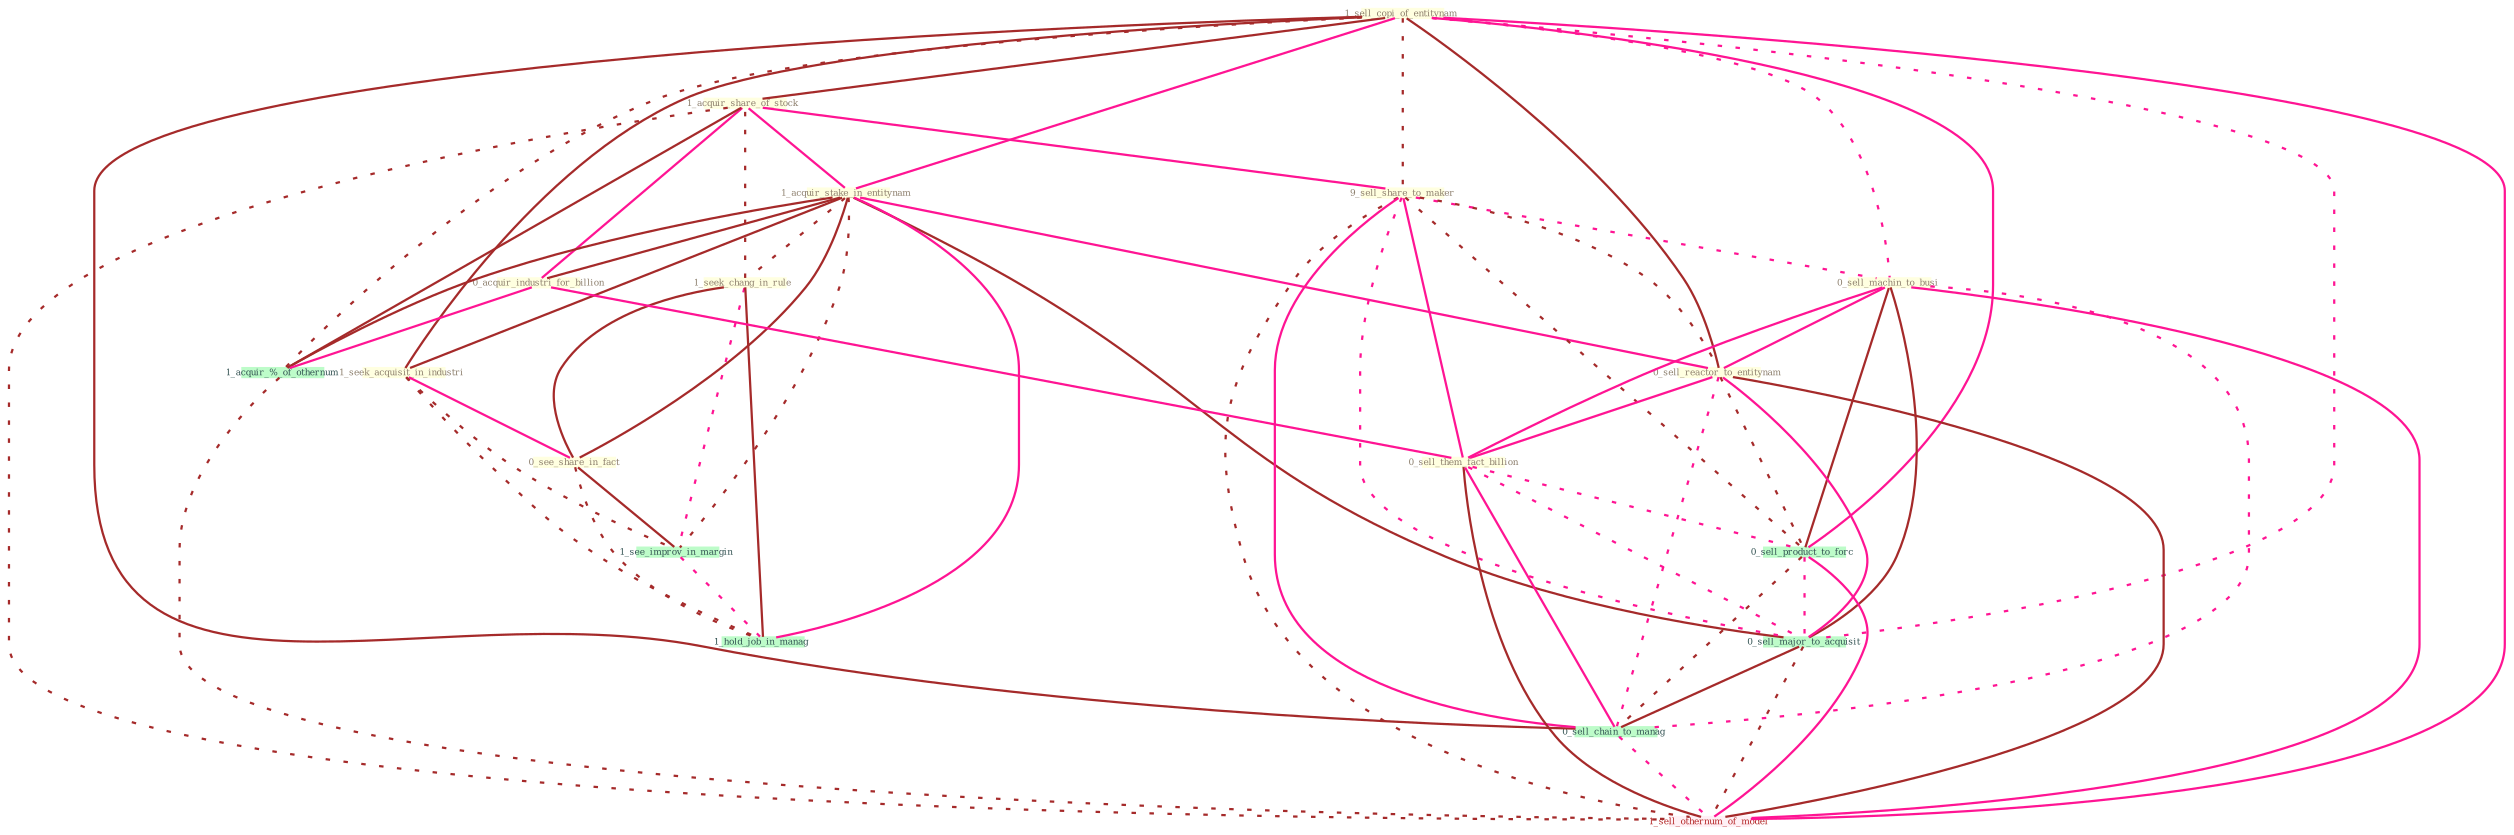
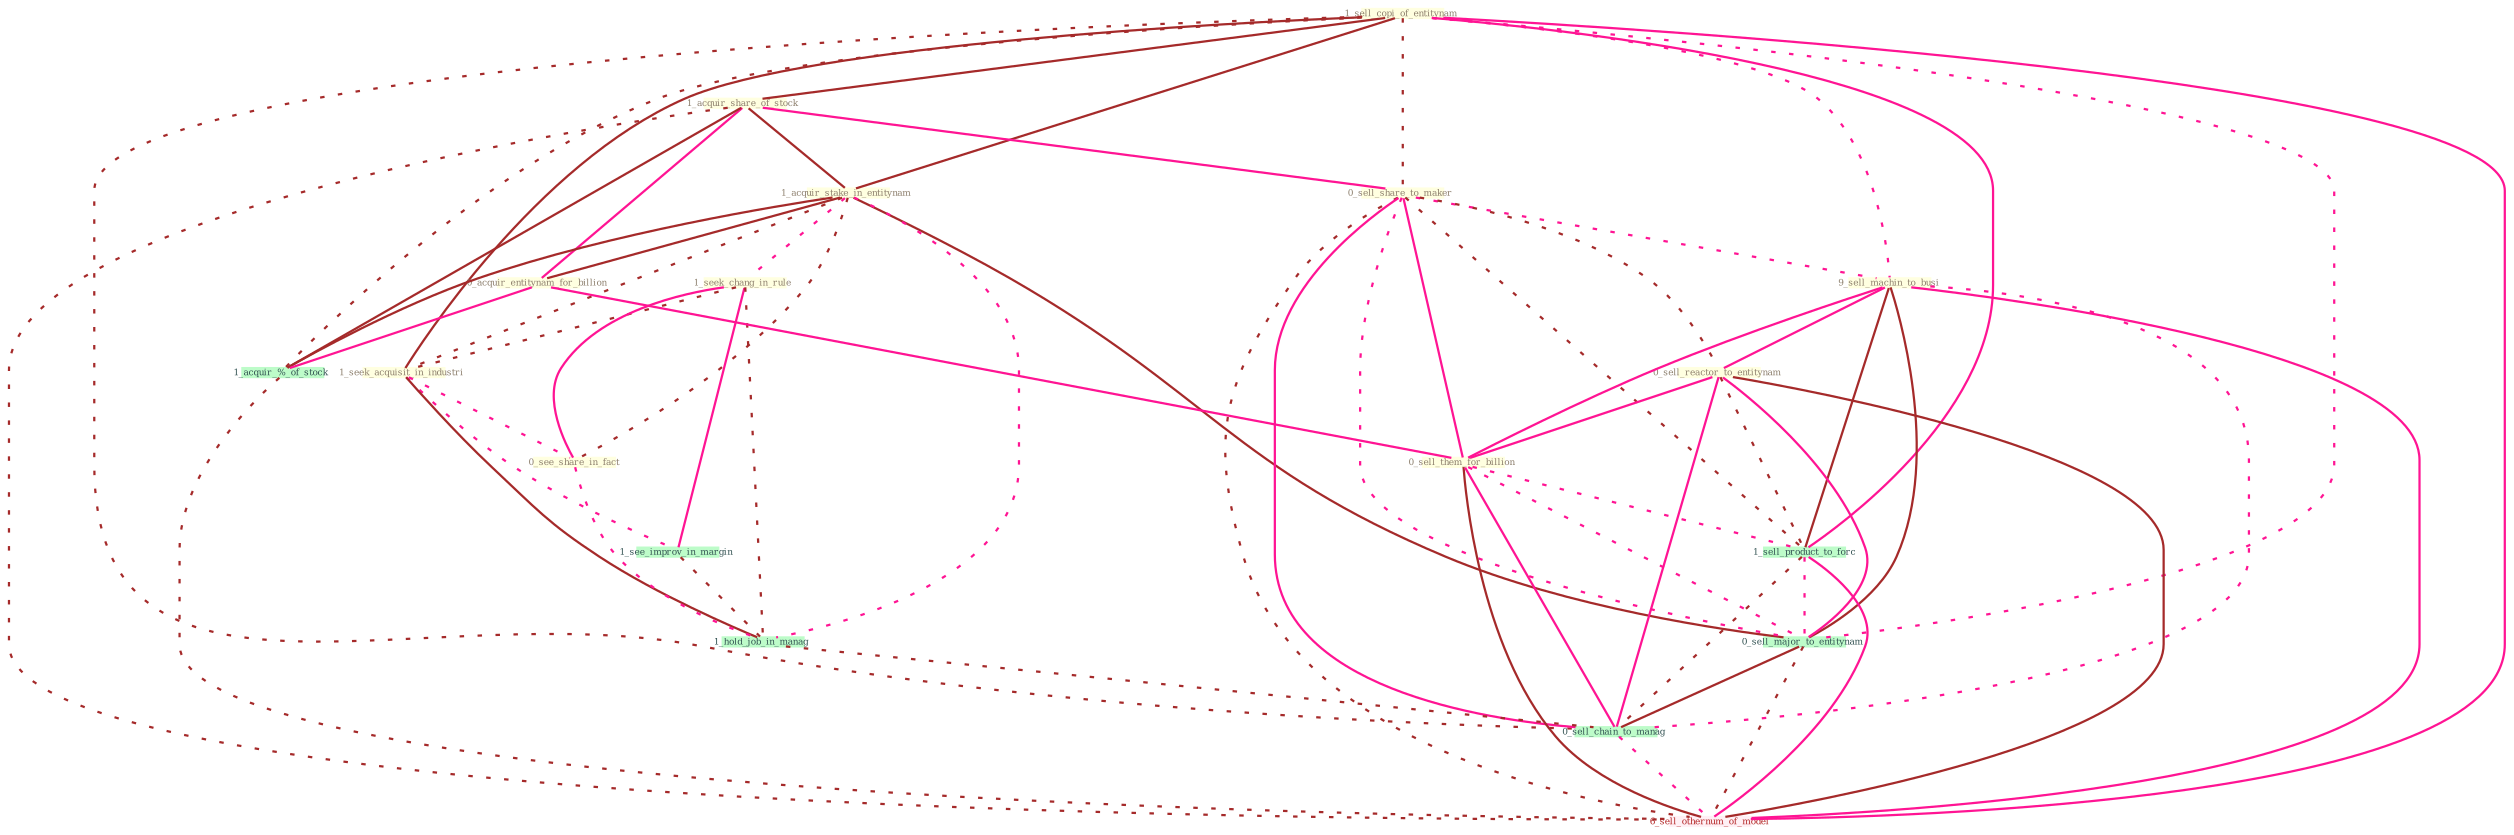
edge "1_sell_copi_of_entitynam" -- "1_acquir_stake_in_entitynam": color deeppink -> brown
edge "1_acquir_share_of_stock" -- "1_acquir_stake_in_entitynam": color deeppink -> brown
edge "1_sell_copi_of_entitynam" -- "0_sell_reactor_to_entitynam": removed
edge "1_acquir_share_of_stock" -- "1_seek_chang_in_rule": now "1_seek_acquisit_in_industri" -- "1_seek_chang_in_rule"
node "9_sell_share_to_maker": label "9_sell_share_to_maker" -> "0_sell_share_to_maker"
edge "1_acquir_stake_in_entitynam" -- "1_seek_chang_in_rule": color brown -> deeppink
edge "1_acquir_stake_in_entitynam" -- "0_sell_reactor_to_entitynam": removed
node "0_acquir_industri_for_billion": label "0_acquir_industri_for_billion" -> "0_acquir_entitynam_for_billion"
edge "1_acquir_stake_in_entitynam" -- "1_seek_acquisit_in_industri": style solid -> dotted
node "0_sell_machin_to_busi": label "0_sell_machin_to_busi" -> "9_sell_machin_to_busi"
edge "1_seek_chang_in_rule" -- "0_see_share_in_fact": color brown -> deeppink
node "1_acquir_%_of_othernum": label "1_acquir_%_of_othernum" -> "1_acquir_%_of_stock"
edge "1_acquir_stake_in_entitynam" -- "0_see_share_in_fact": style solid -> dotted
edge "1_acquir_stake_in_entitynam" -- "1_see_improv_in_margin": removed
edge "1_seek_acquisit_in_industri" -- "0_see_share_in_fact": style solid -> dotted
edge "1_seek_chang_in_rule" -- "1_see_improv_in_margin": style dotted -> solid
edge "1_acquir_stake_in_entitynam" -- "1_hold_job_in_manag": style solid -> dotted
node "0_sell_them_fact_billion": label "0_sell_them_fact_billion" -> "0_sell_them_for_billion"
edge "1_sell_copi_of_entitynam" -- "0_sell_chain_to_manag": style solid -> dotted
edge "1_seek_acquisit_in_industri" -- "1_see_improv_in_margin": color brown -> deeppink
edge "1_seek_chang_in_rule" -- "1_hold_job_in_manag": style solid -> dotted
edge "0_see_share_in_fact" -- "1_see_improv_in_margin": removed
edge "1_seek_acquisit_in_industri" -- "1_hold_job_in_manag": style dotted -> solid
edge "0_see_share_in_fact" -- "1_hold_job_in_manag": color brown -> deeppink
edge "0_sell_reactor_to_entitynam" -- "0_sell_chain_to_manag": style dotted -> solid
node "0_sell_product_to_forc": label "0_sell_product_to_forc" -> "1_sell_product_to_forc"
edge "1_see_improv_in_margin" -- "1_hold_job_in_manag": color deeppink -> brown
node "0_sell_major_to_acquisit": label "0_sell_major_to_acquisit" -> "0_sell_major_to_entitynam"
edge "1_hold_job_in_manag" -- "0_sell_chain_to_manag": added
node "1_sell_othernum_of_model": label "1_sell_othernum_of_model" -> "6_sell_othernum_of_model"
